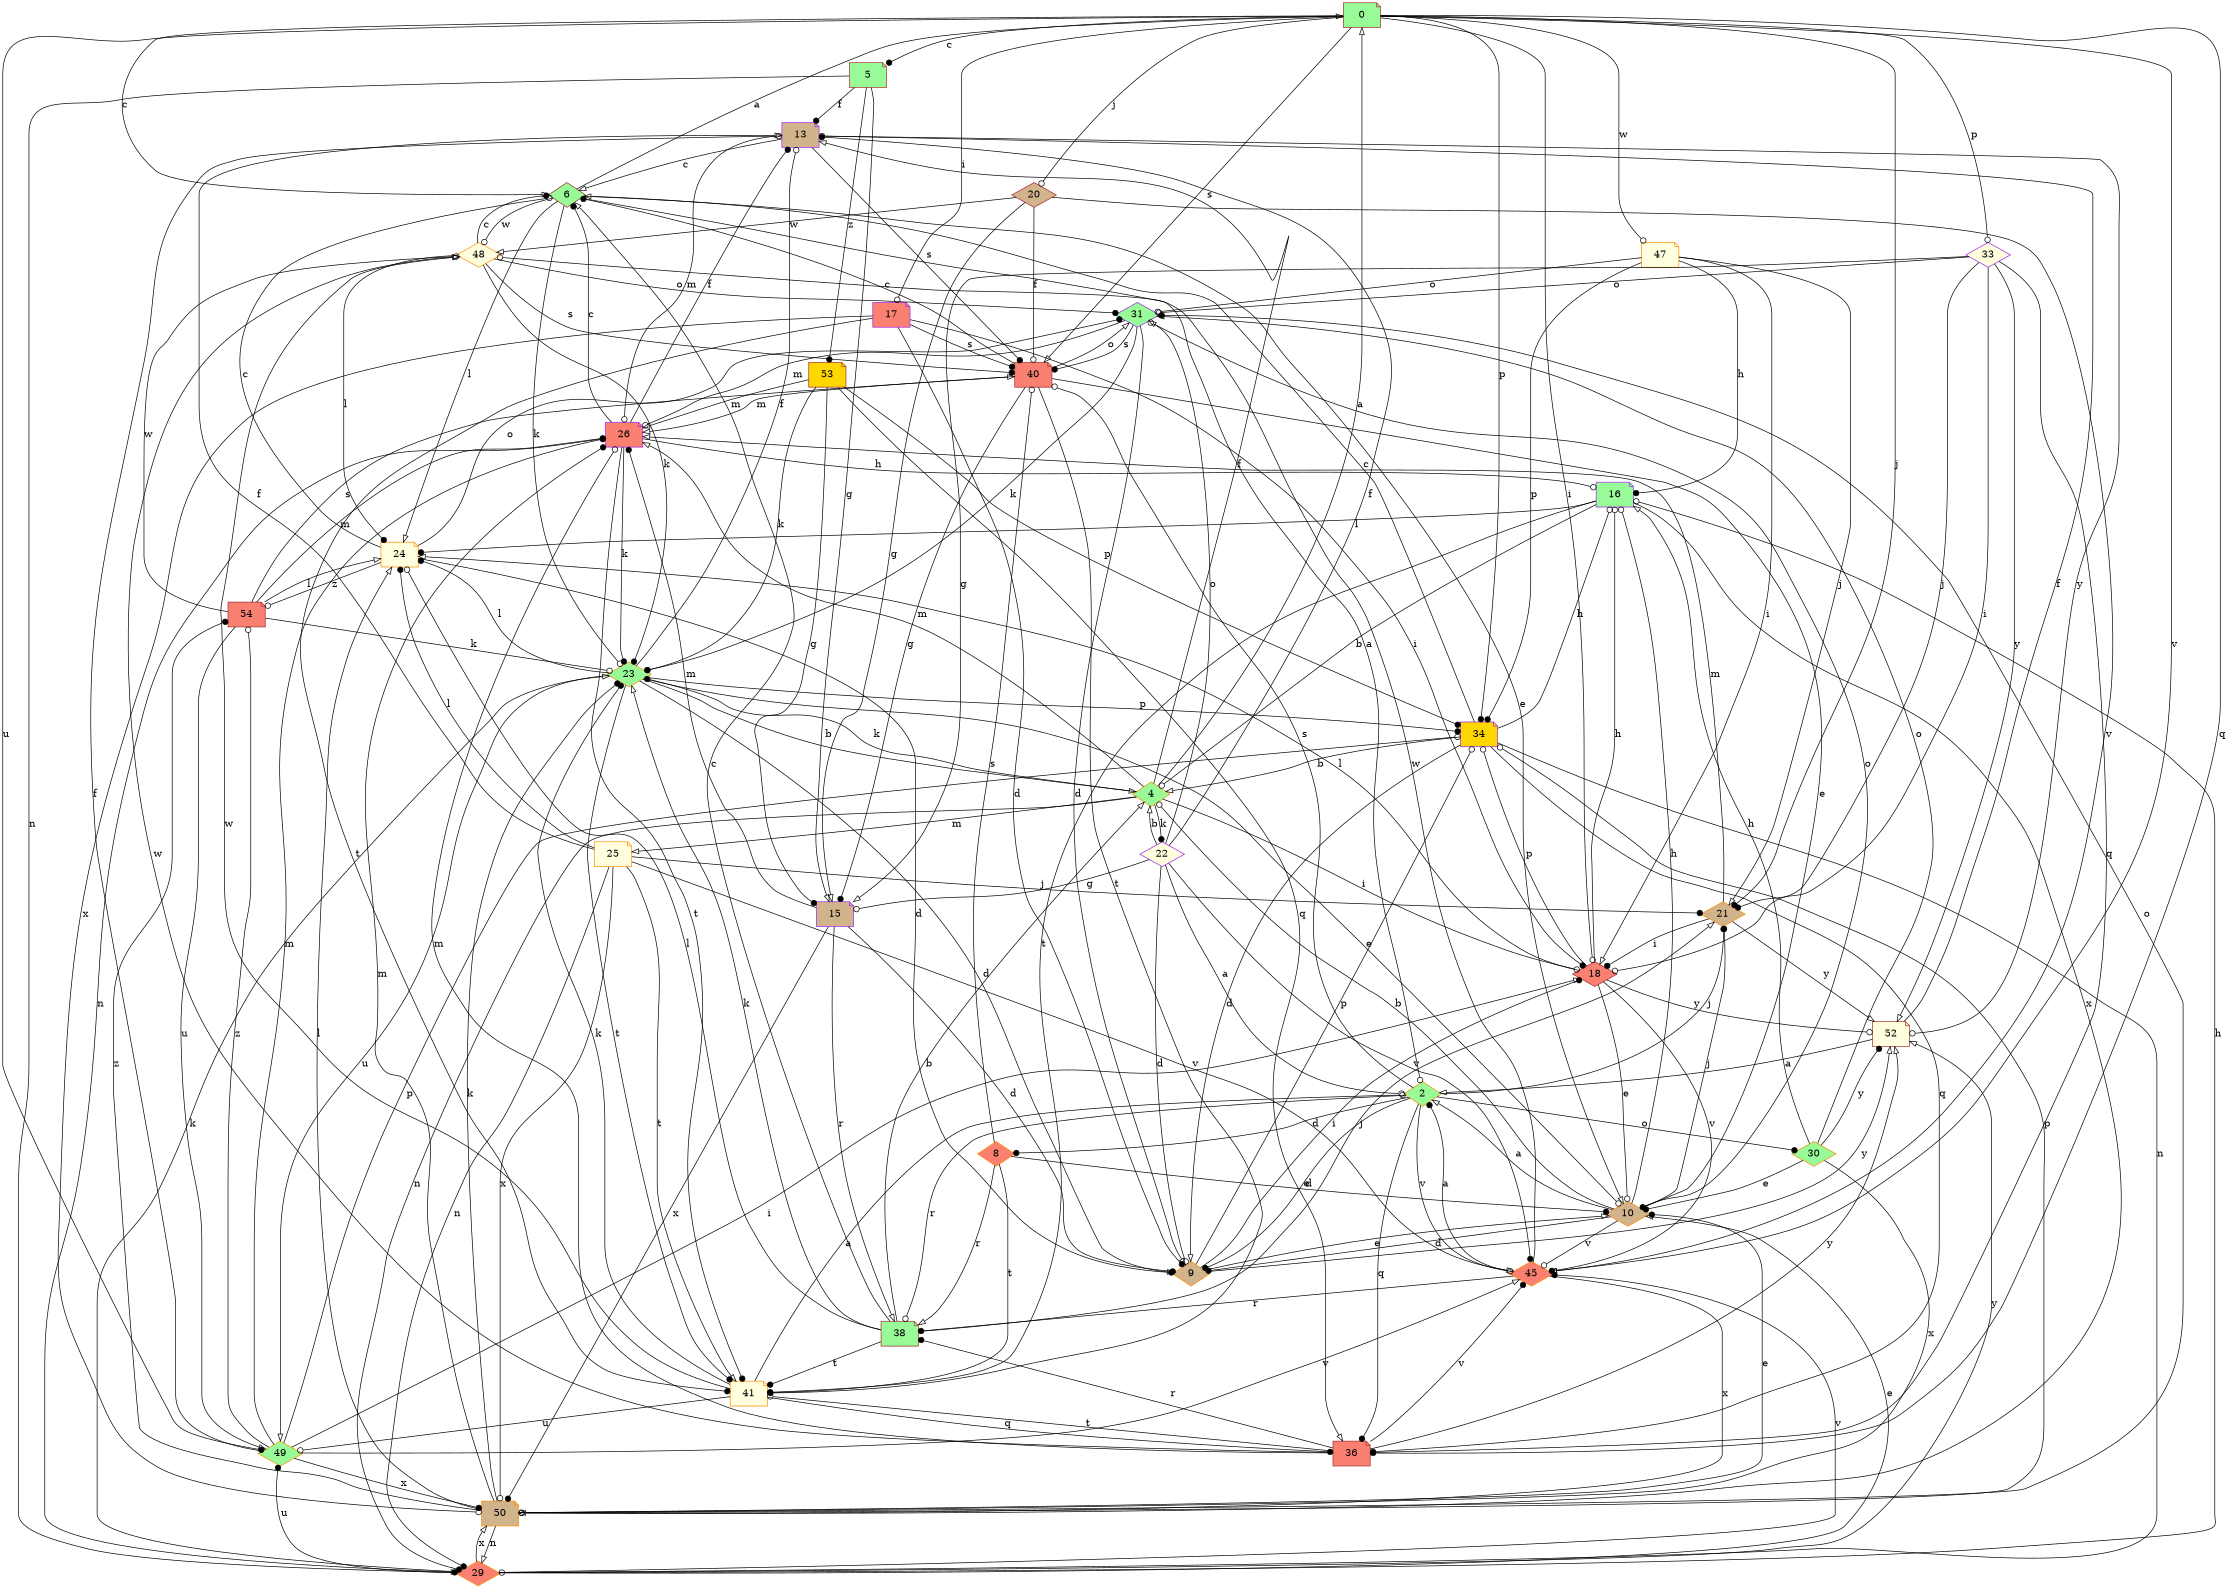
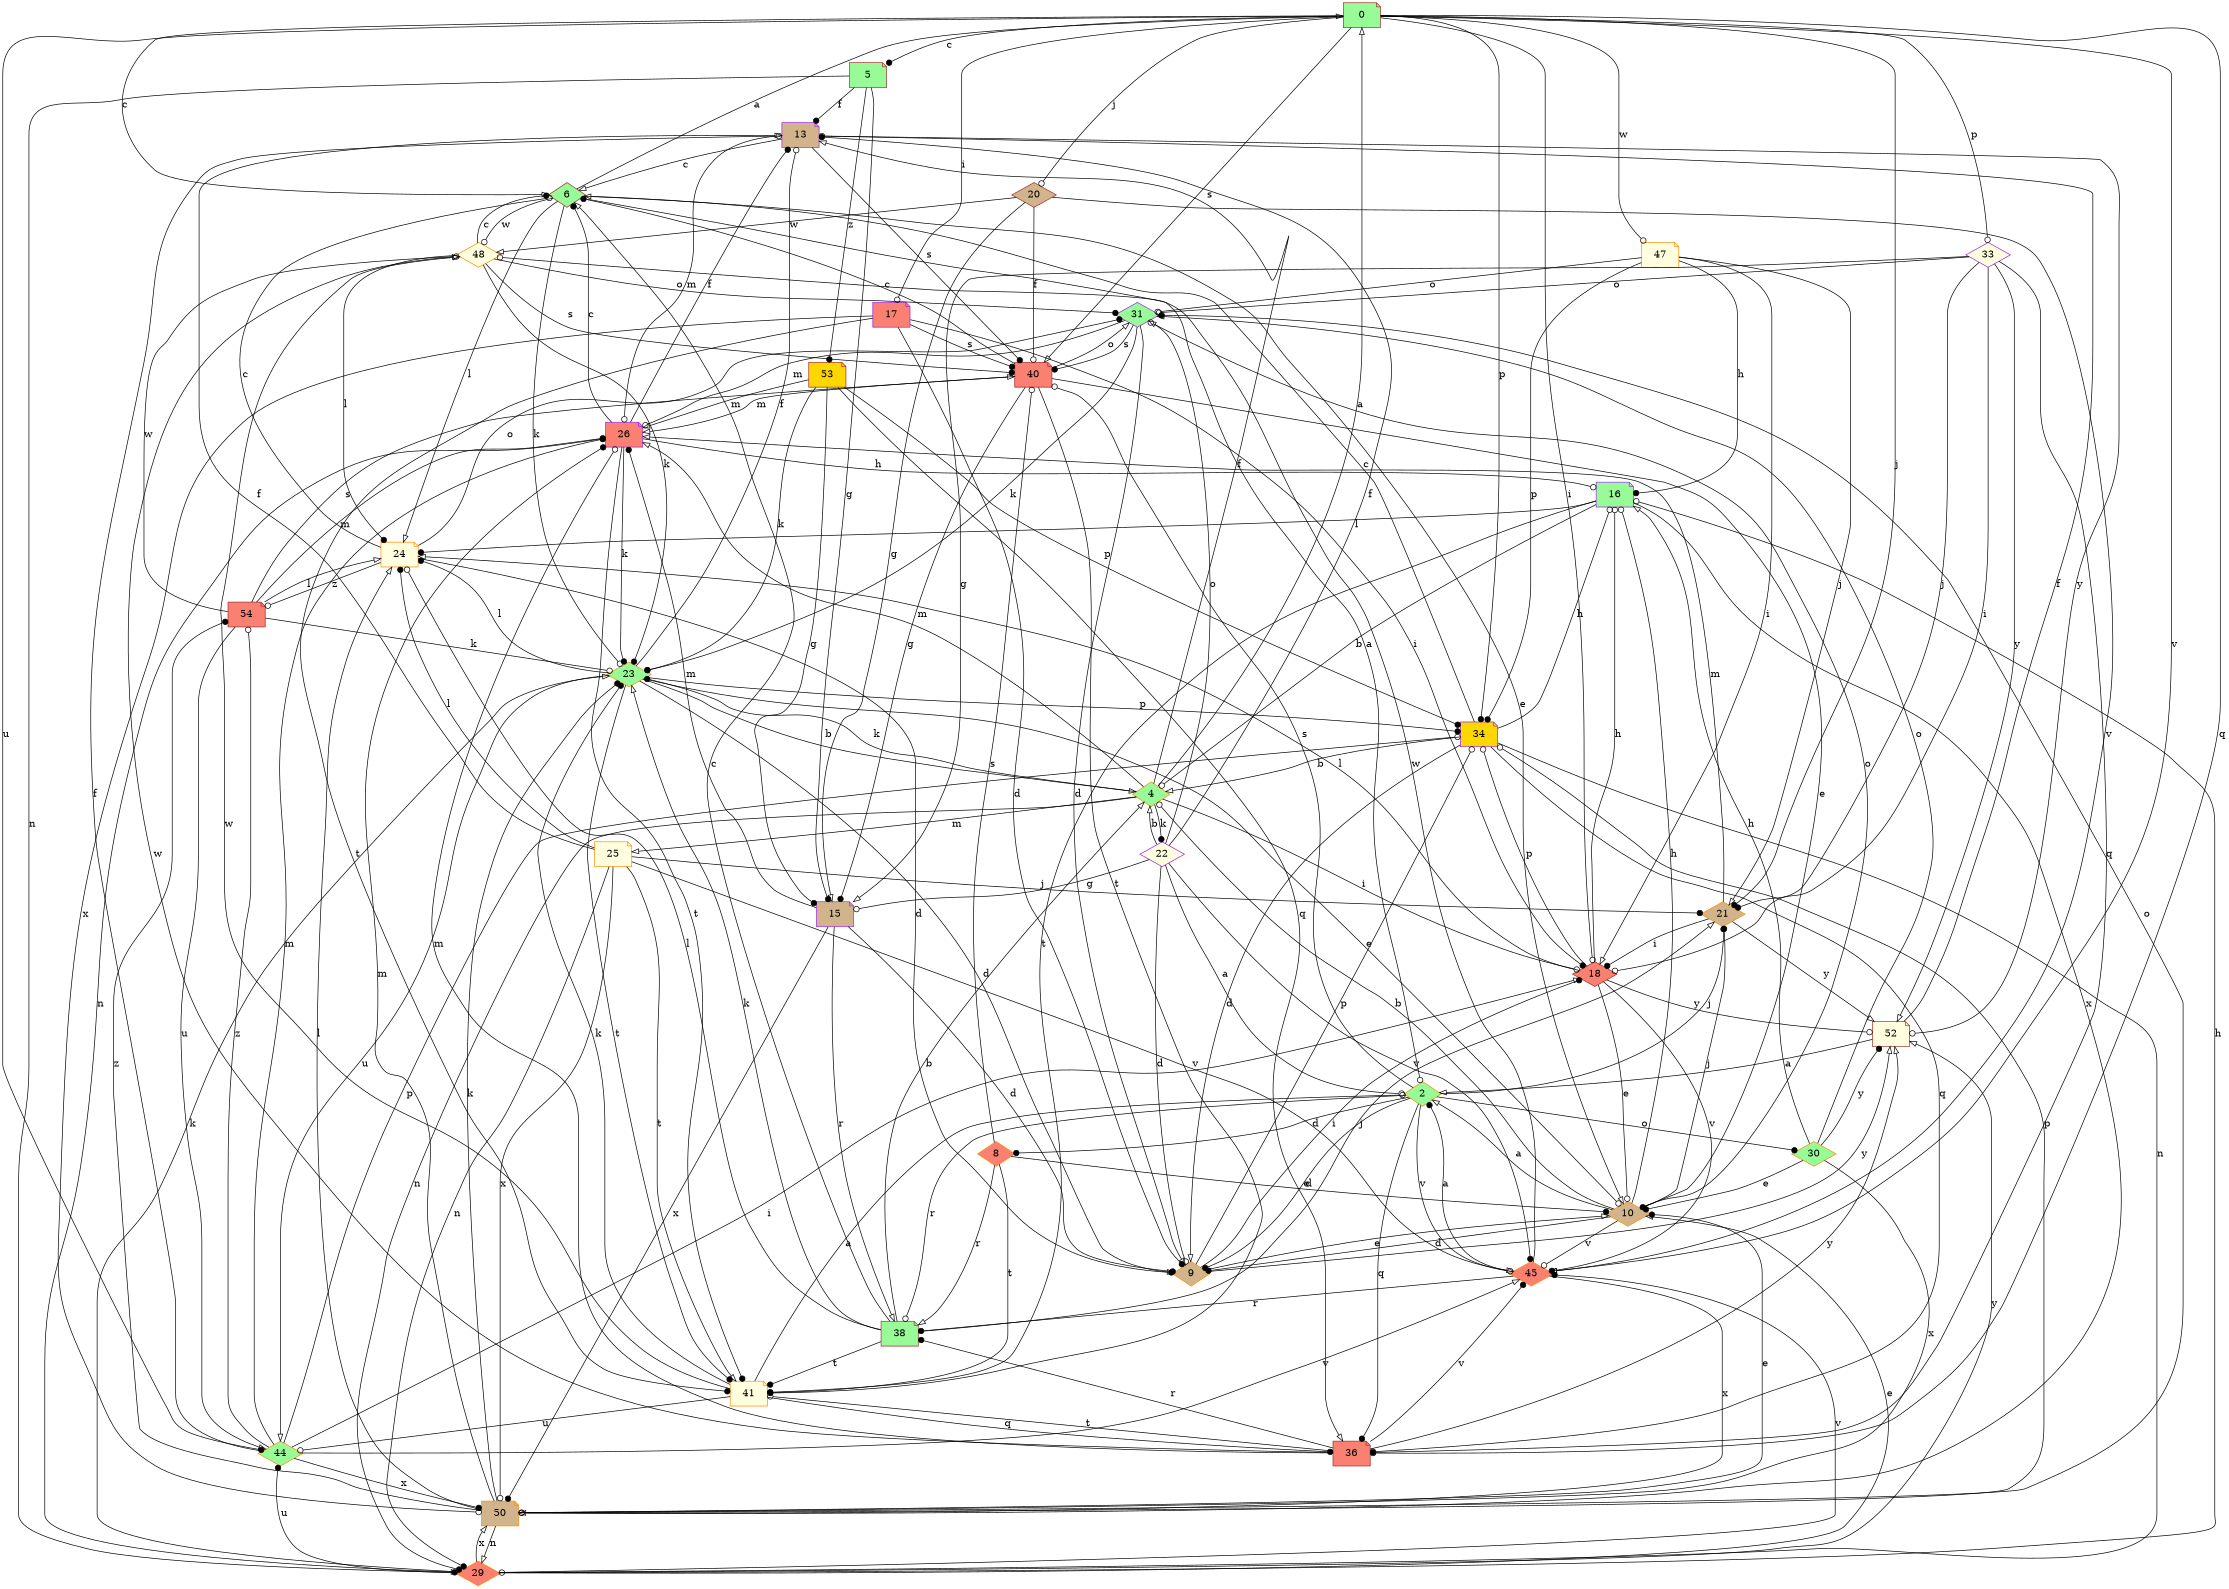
edge "5" -> "15": arrowhead onormal -> dot
node "49": label "49" -> "44"
